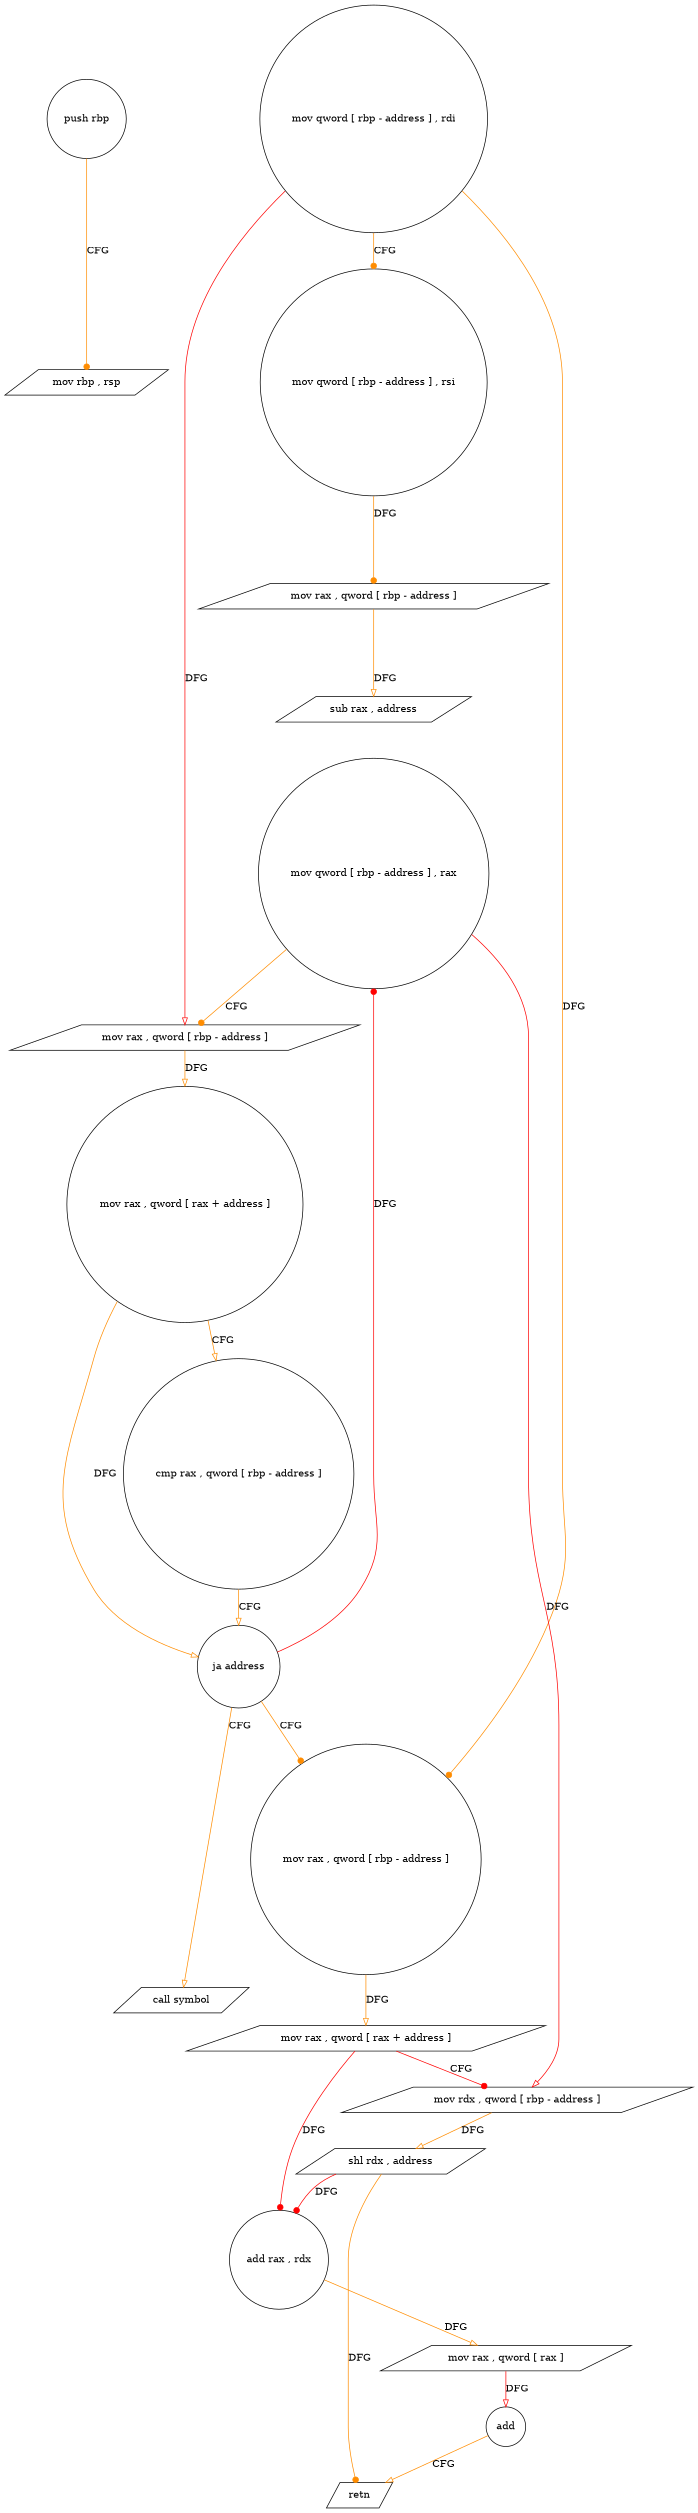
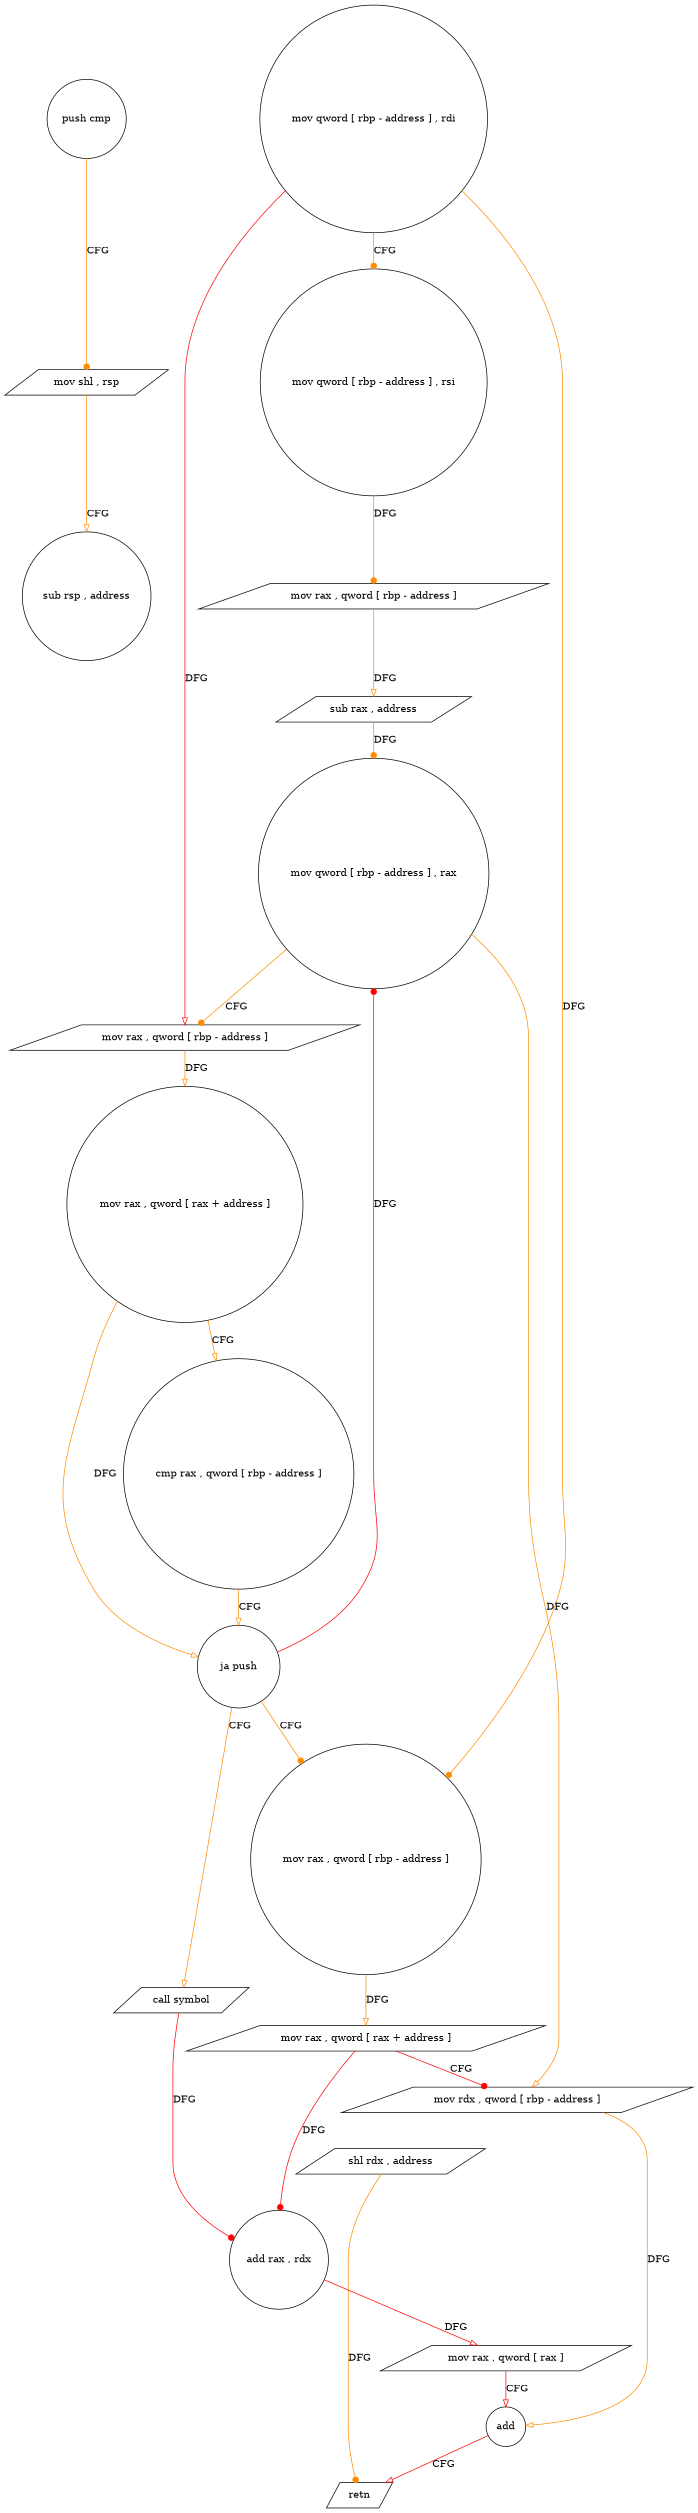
node "push rbp": label "push rbp" -> "push cmp"
node "mov rbp , rsp": label "mov rbp , rsp" -> "mov shl , rsp"
node "sub rsp , address": added
edge "sub rax , address" -> "mov qword [ rbp - address ] , rax": added, label "DFG"
edge "mov qword [ rbp - address ] , rax" -> "mov rdx , qword [ rbp - address ]": color red -> darkorange
node "ja address": label "ja address" -> "ja push"
edge "mov rdx , qword [ rbp - address ]" -> "shl rdx , address": now "mov rdx , qword [ rbp - address ]" -> "add"
edge "shl rdx , address" -> "add rax , rdx": now "call symbol" -> "add rax , rdx"
edge "add rax , rdx" -> "mov rax , qword [ rax ]": color darkorange -> red
edge "mov rax , qword [ rax ]" -> "add": label "DFG" -> "CFG"
edge "add" -> "retn": color darkorange -> red
